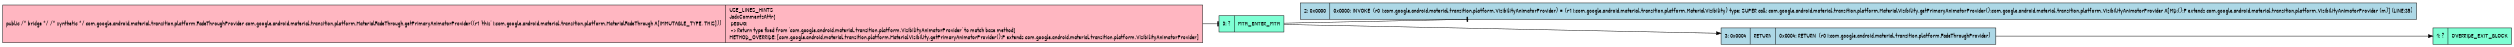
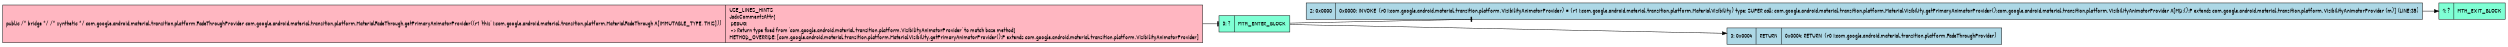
node "0: ?": text "MTH_ENTER_MTH" -> "MTH_ENTER_BLOCK"
edge "3: 0x0004" -> "1: ?": now "2: 0x0000" -> "1: ?"
node "1: ?": text "OVERRIDE_EXIT_BLOCK" -> "MTH_EXIT_BLOCK"
